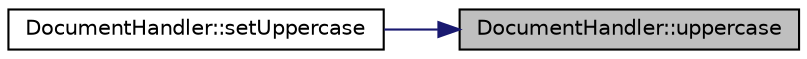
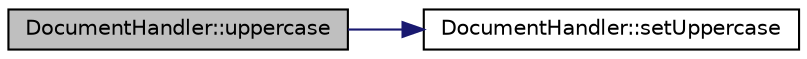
edge "DocumentHandler::setUppercase" -> "DocumentHandler::uppercase": reversed
